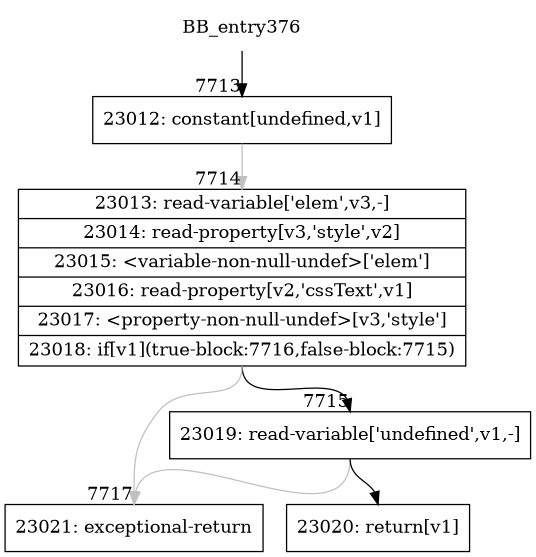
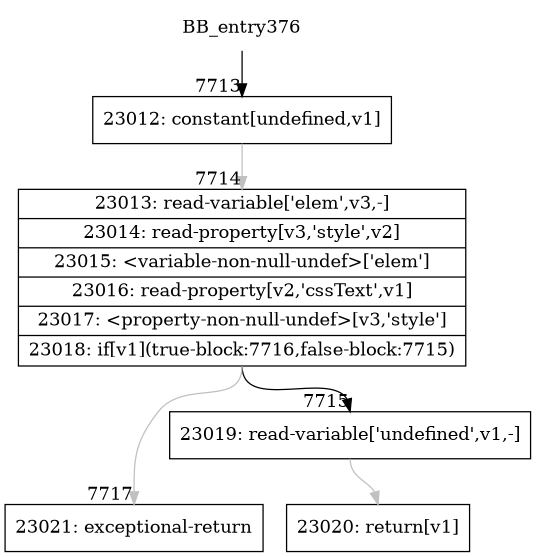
edge "23019: read-variable['undefined',v1,-]" -> "23020: return[v1]": color black -> gray
edge "23019: read-variable['undefined',v1,-]" -> "23021: exceptional-return": removed
